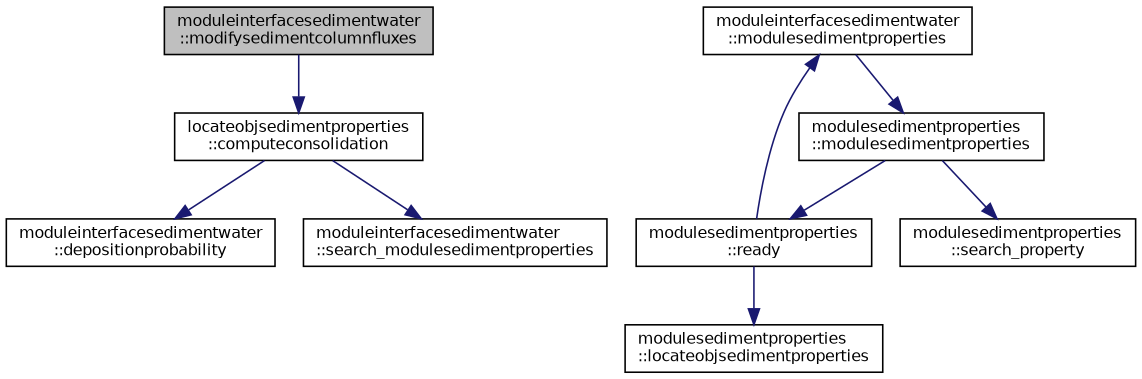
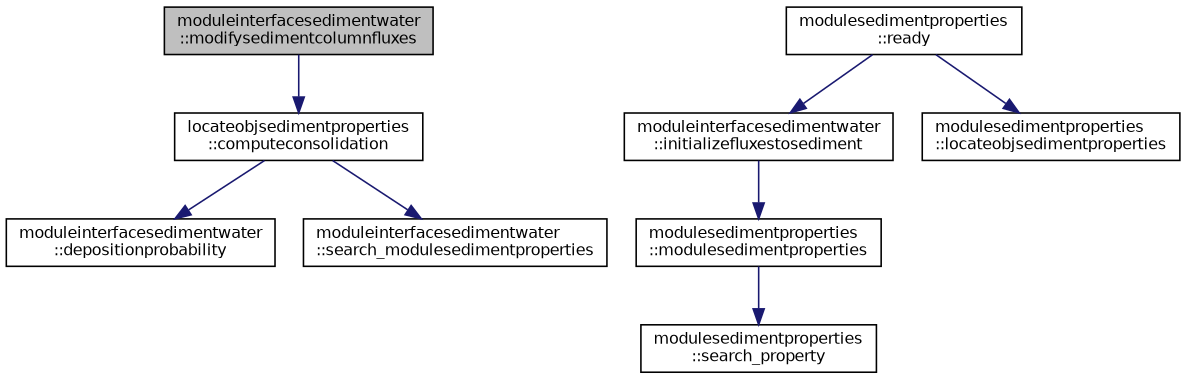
node "moduleinterfacesedimentwater ::modulesedimentproperties": label "moduleinterfacesedimentwater ::modulesedimentproperties" -> "moduleinterfacesedimentwater ::initializefluxestosediment"
edge "modulesedimentproperties ::modulesedimentproperties" -> "modulesedimentproperties ::ready": removed
